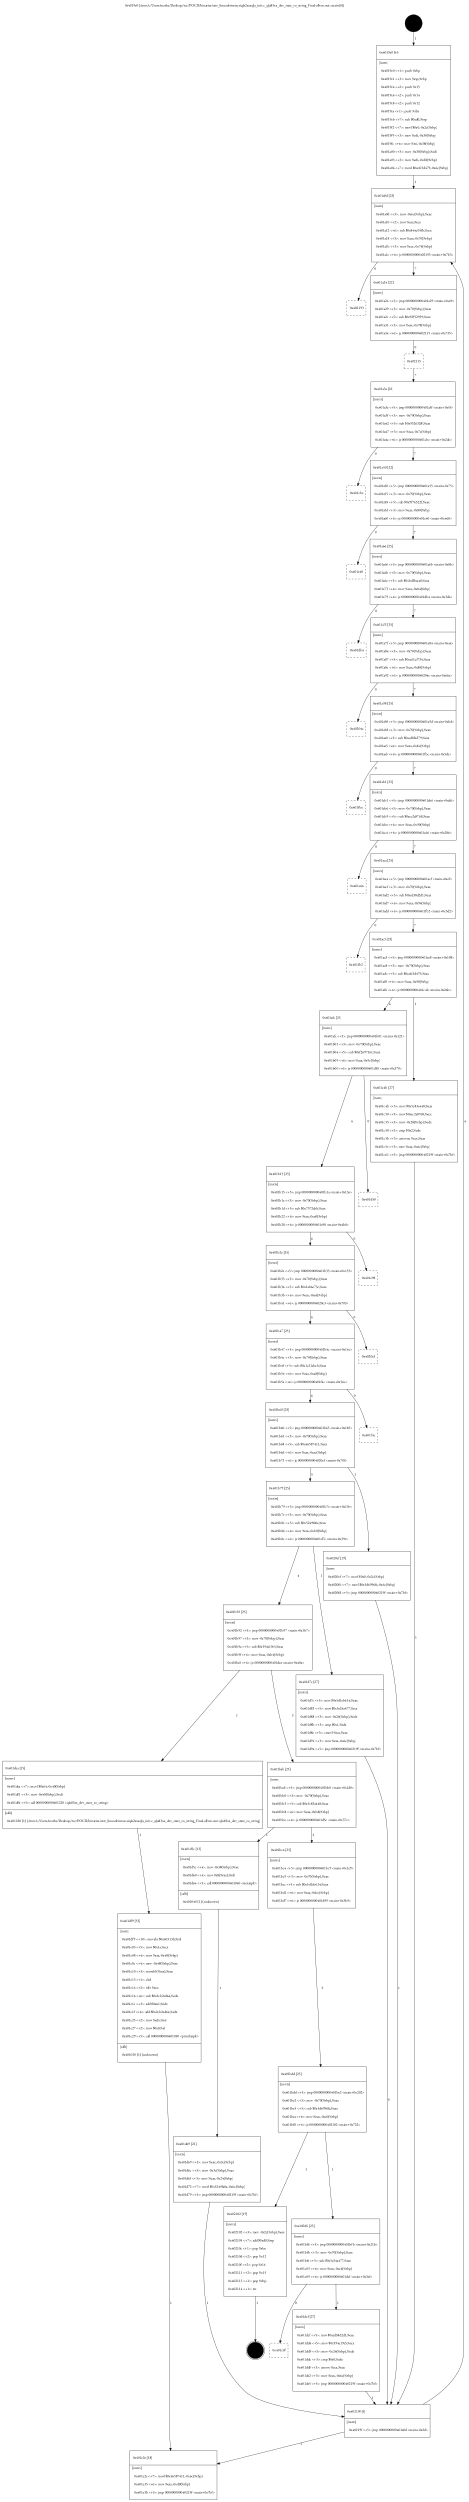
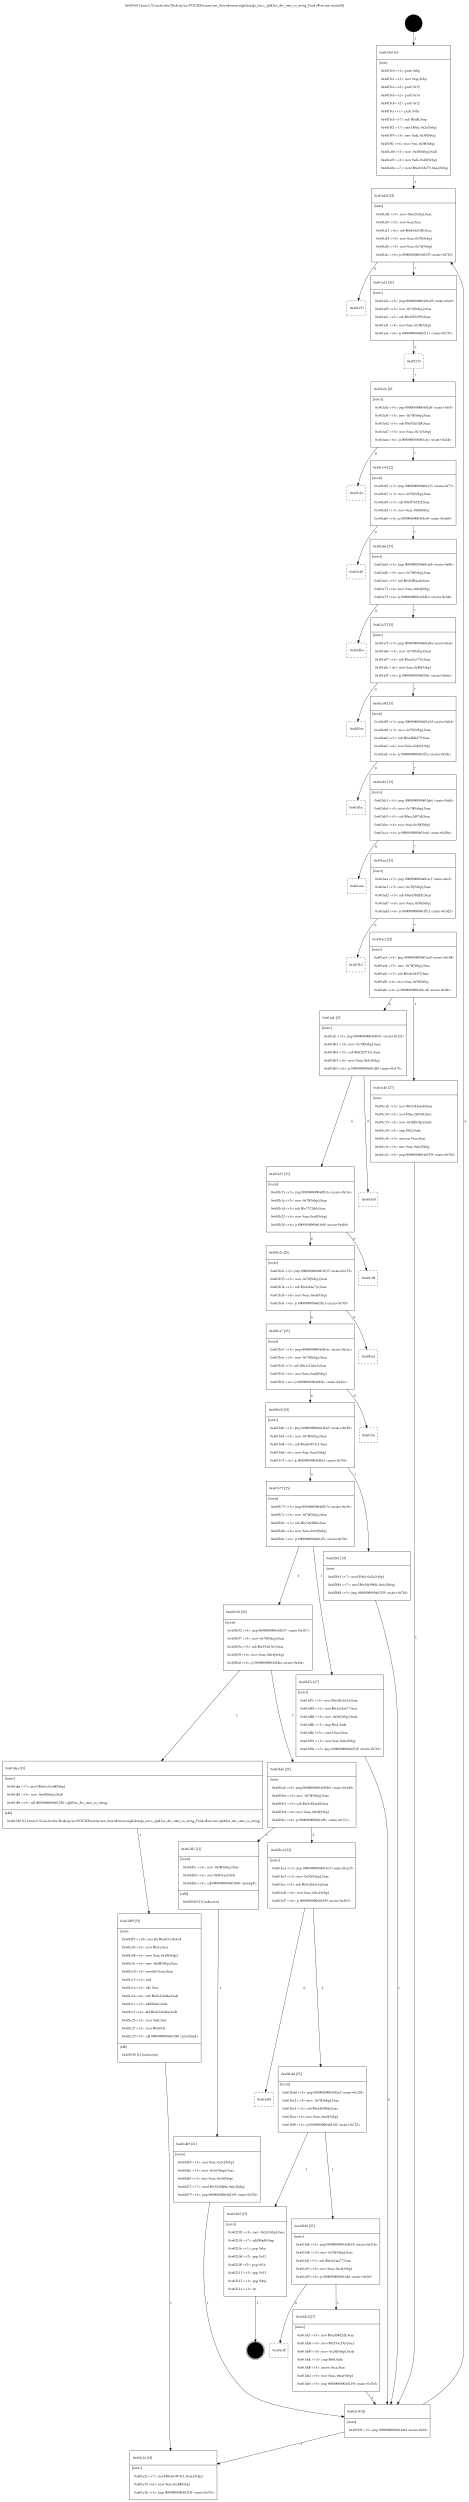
node "0x401d99": added
